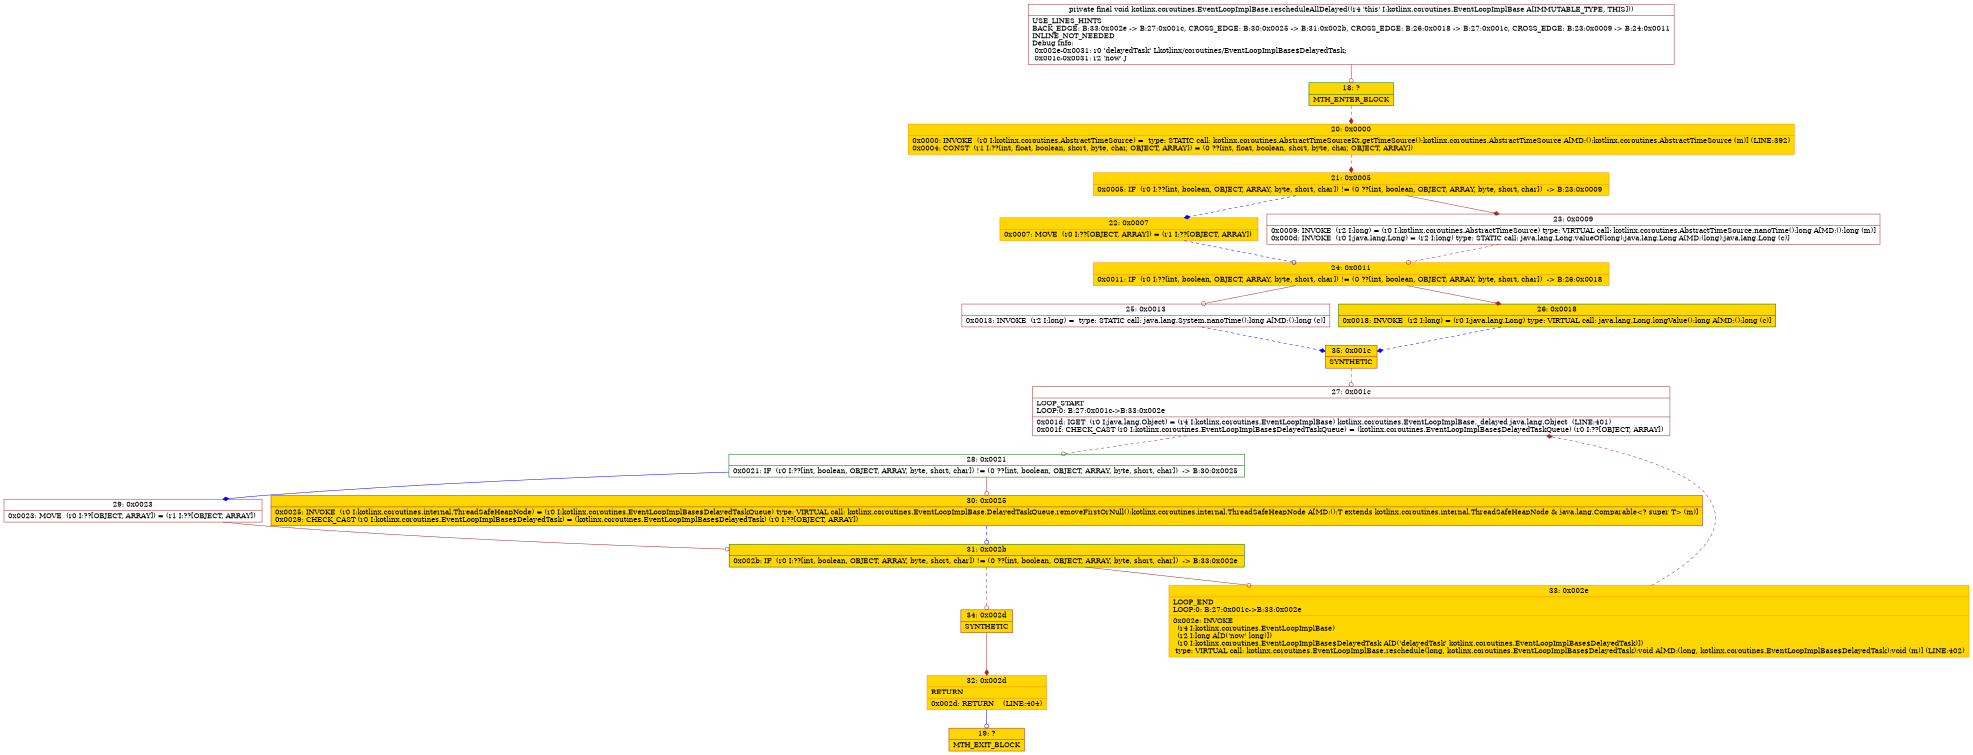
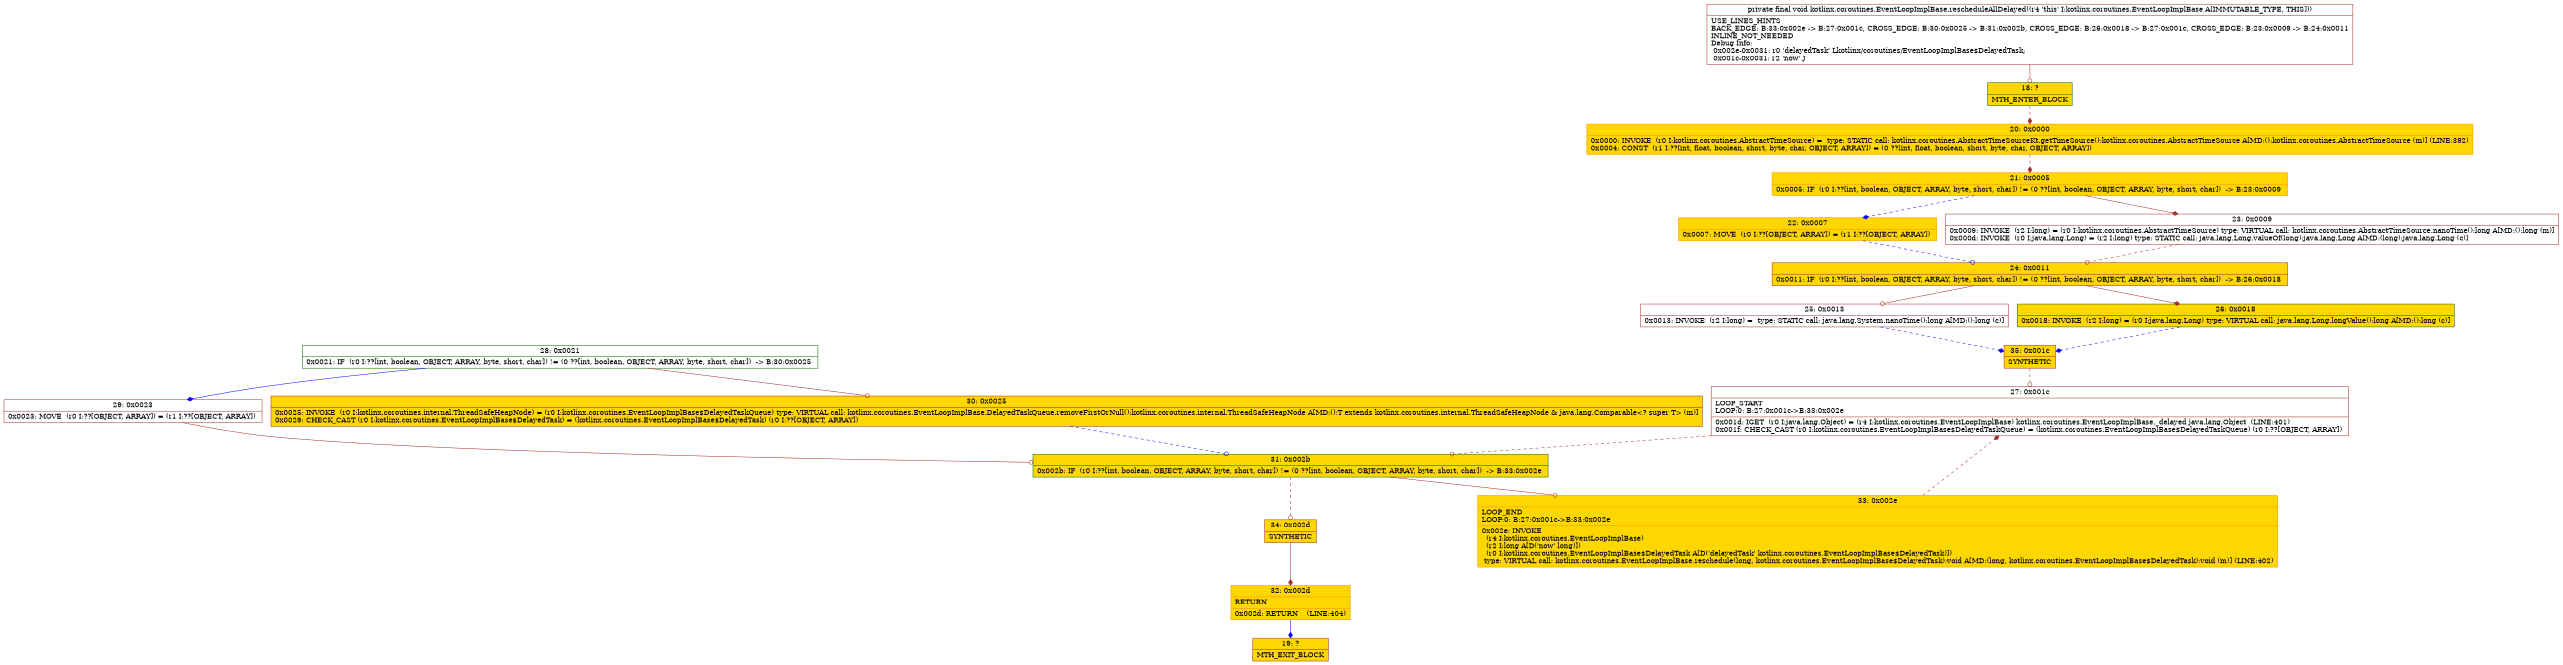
node "24: 0x0011": color darkorange -> brown
edge "27: 0x001c" -> "28: 0x0021": now "27: 0x001c" -> "31: 0x002b"
edge "32: 0x002d" -> "19: ?": arrowhead odot -> diamond
